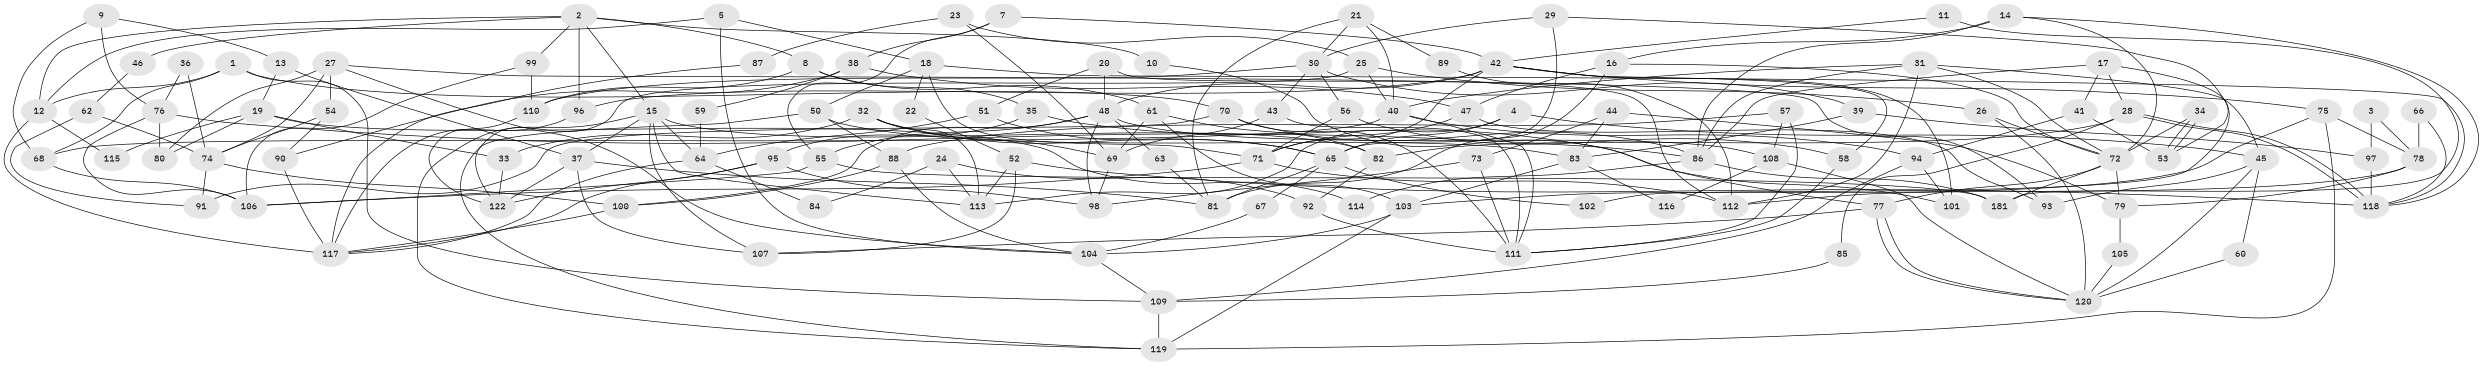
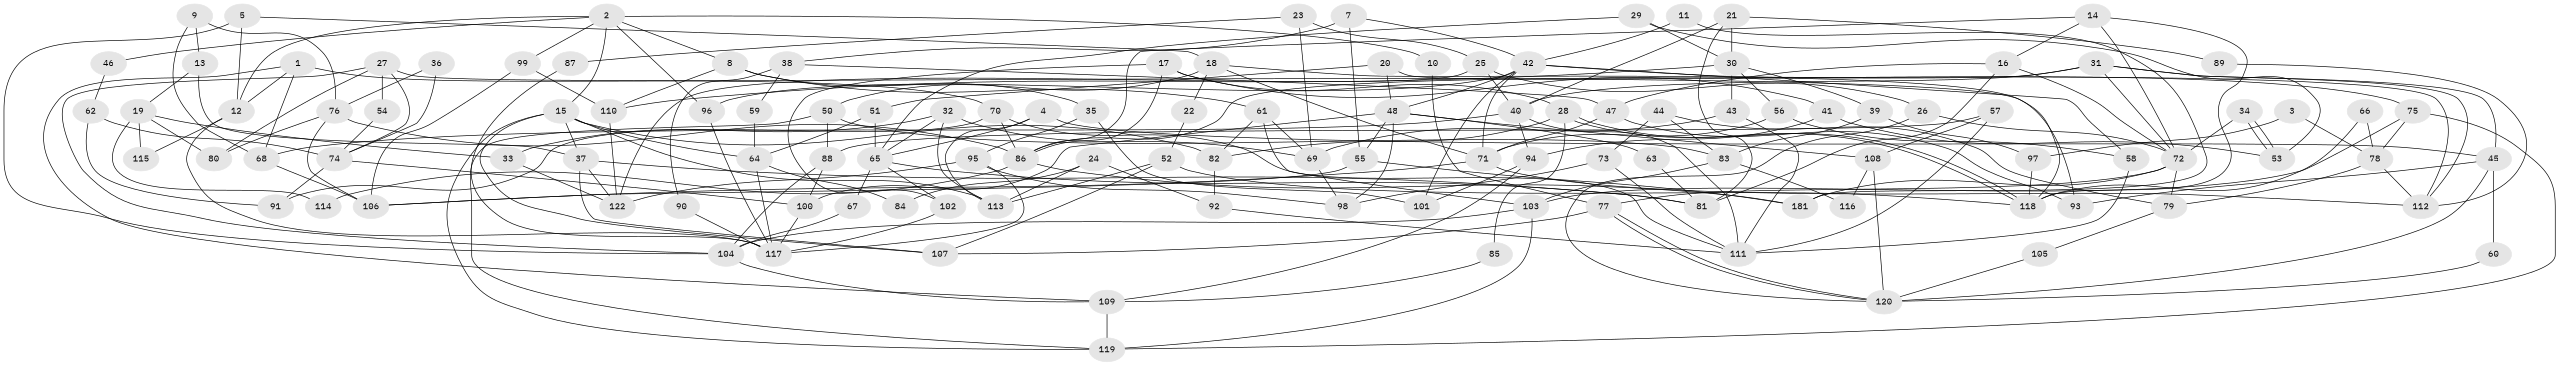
edge "54" -- "90": removed
edge "102" -- "117": added
